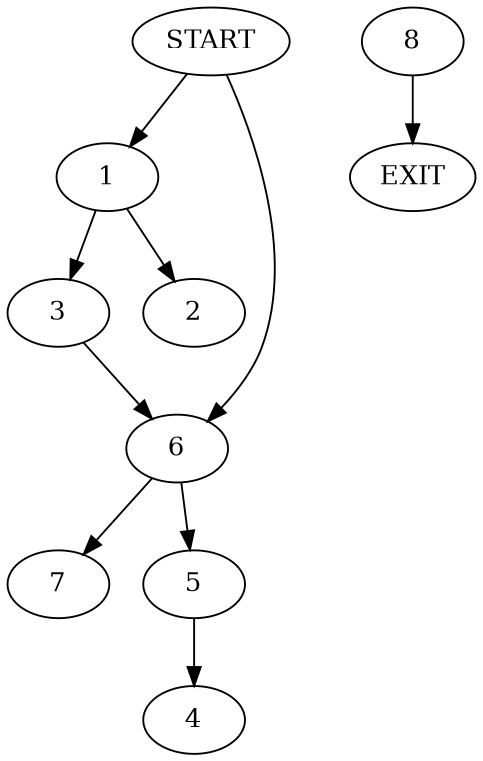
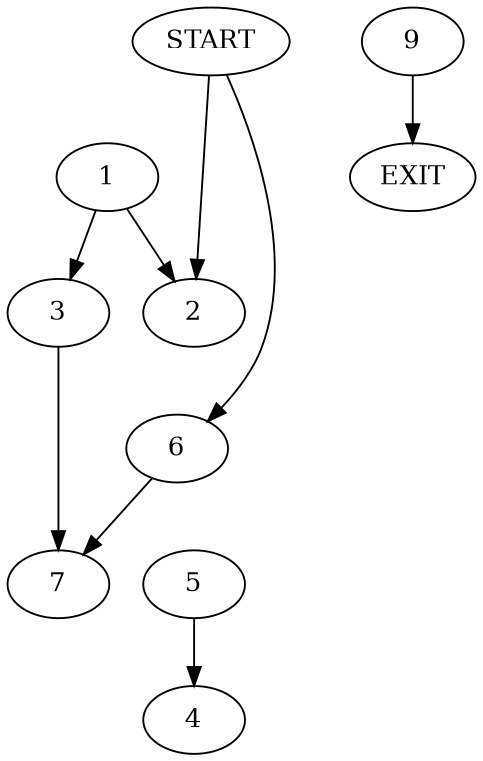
node "8": label "8" -> "9"
edge "START" -> "1": now "START" -> "2"
edge "3" -> "6": now "3" -> "7"
edge "6" -> "5": removed
